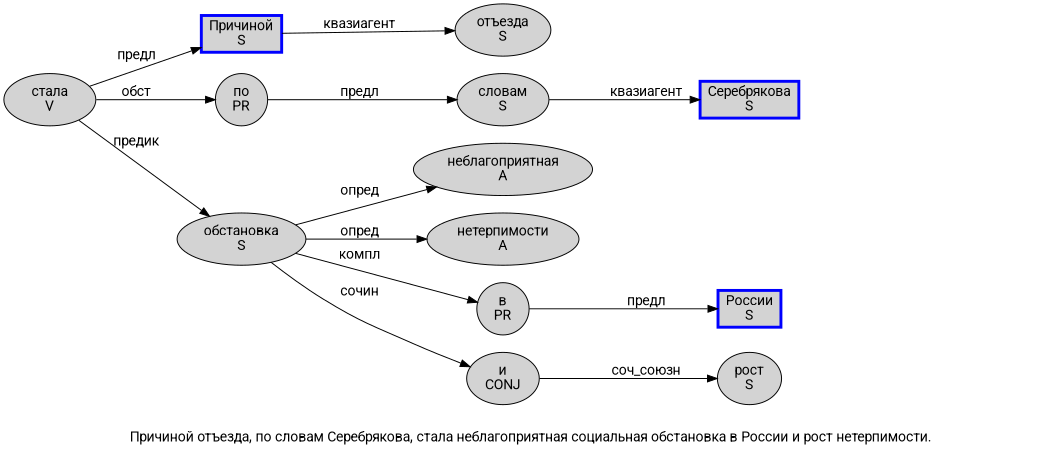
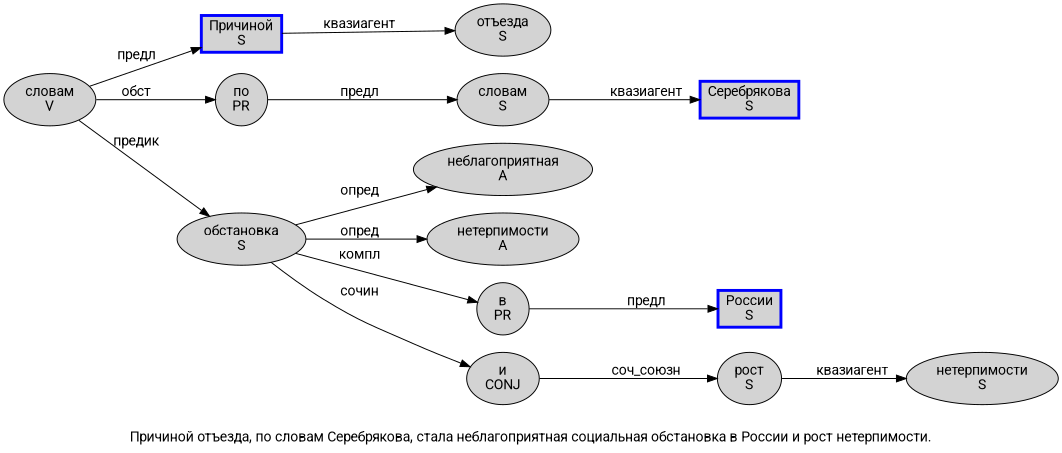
node "стала V": label "стала V" -> "словам V"
node "нетерпимости S": added
